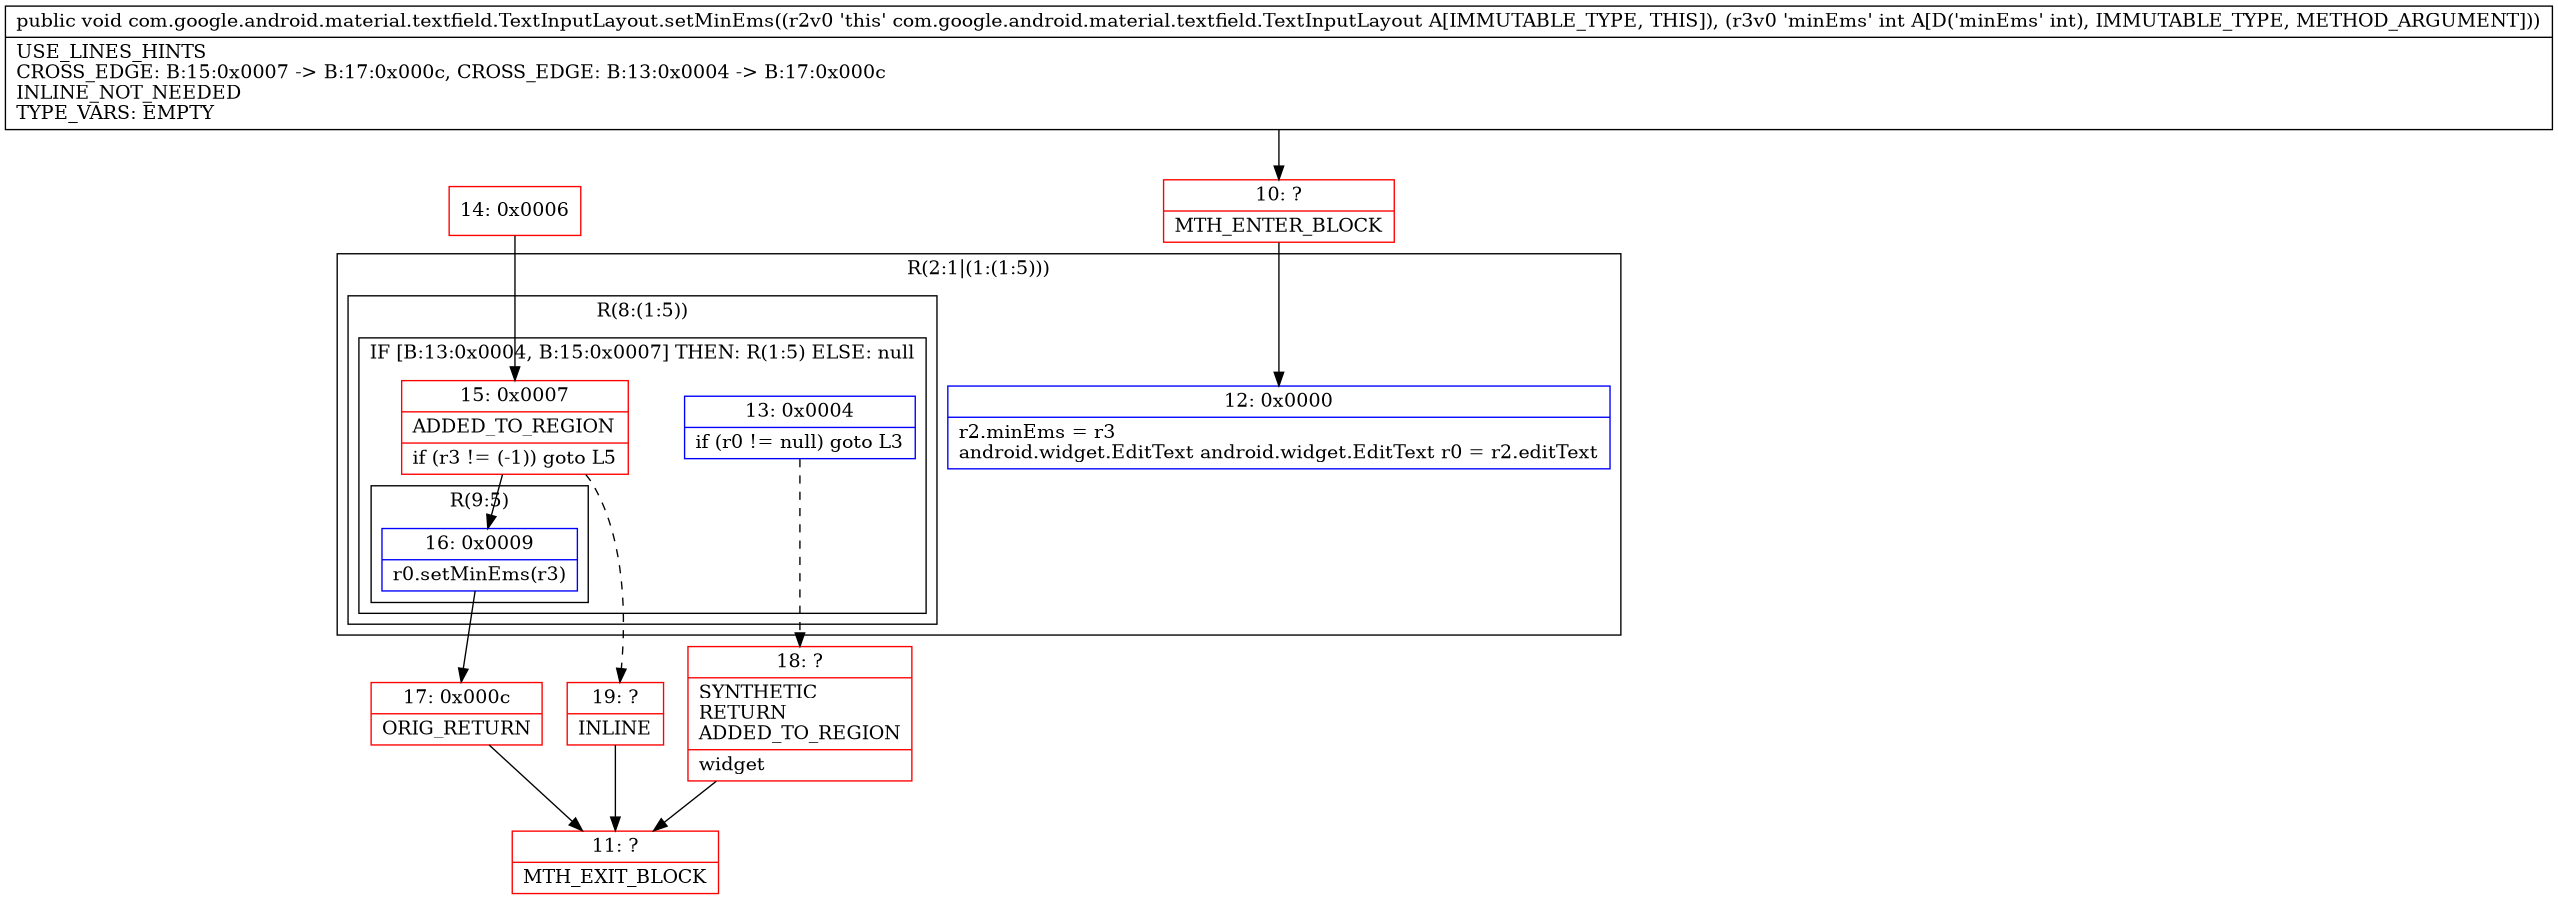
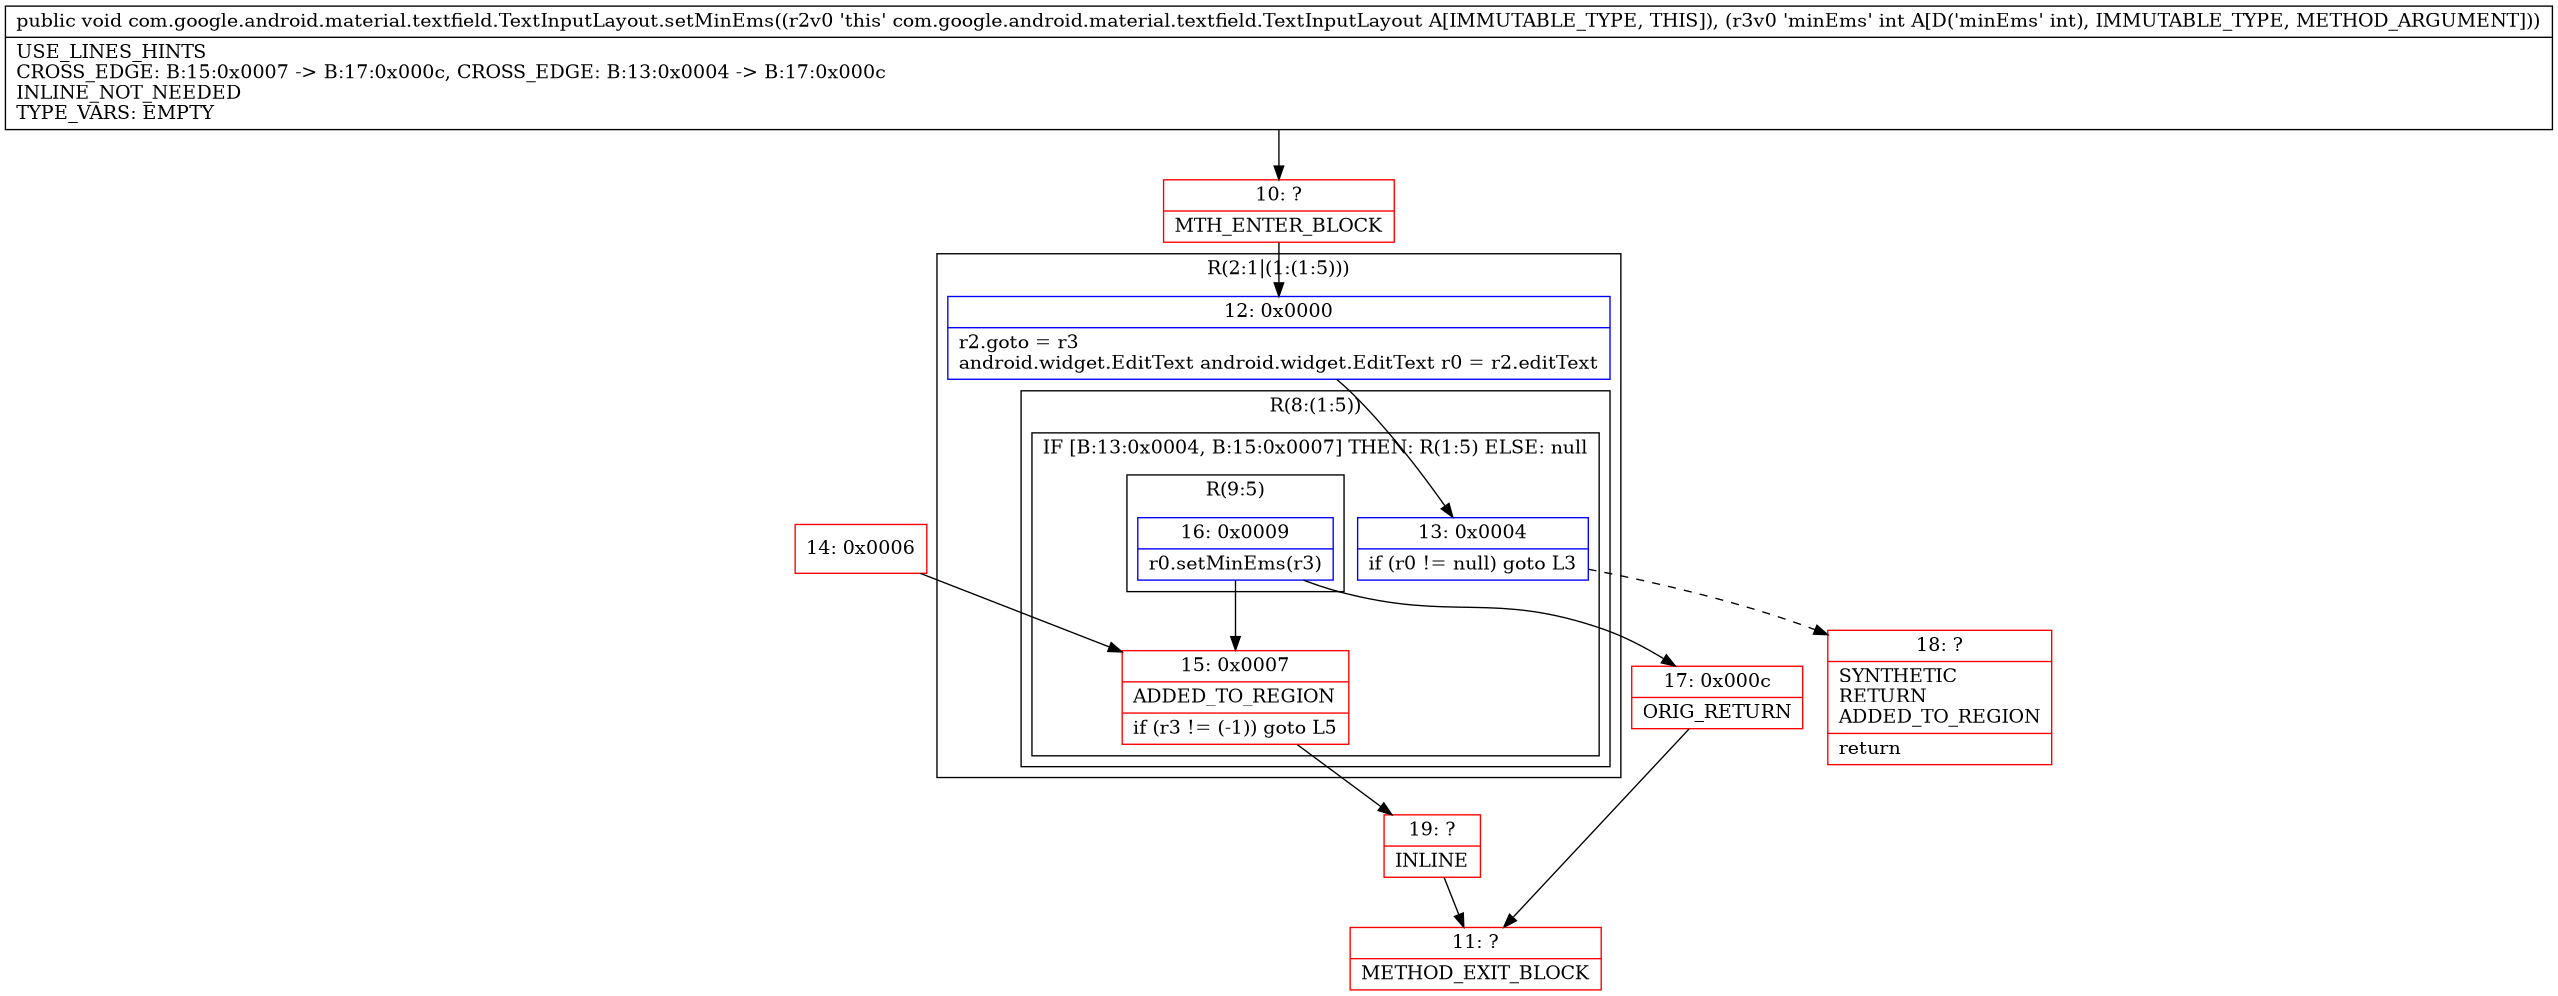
node "12: 0x0000": text "r2.minEms = r3" -> "r2.goto = r3"
edge "12: 0x0000" -> "13: 0x0004": added
edge "15: 0x0007" -> "16: 0x0009": reversed
edge "15: 0x0007" -> "19: ?": style dashed -> solid
node "18: ?": text "widget" -> "return"
edge "18: ?" -> "11: ?": removed
node "11: ?": text "MTH_EXIT_BLOCK" -> "METHOD_EXIT_BLOCK"
